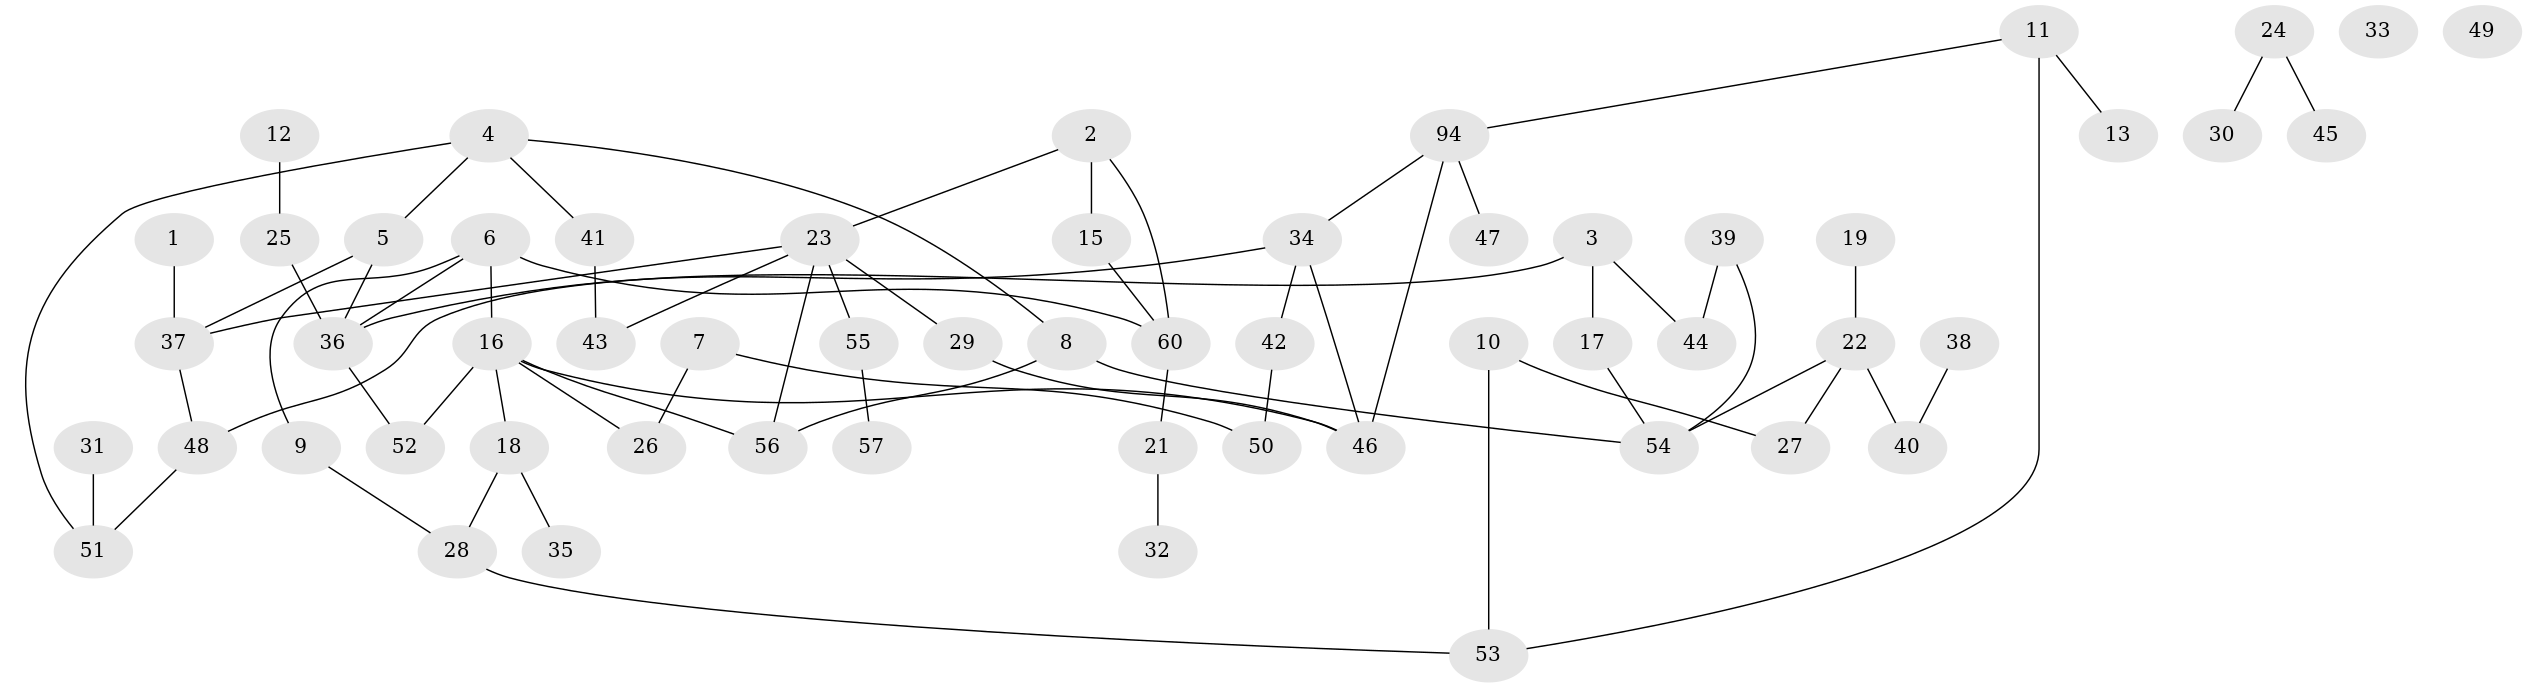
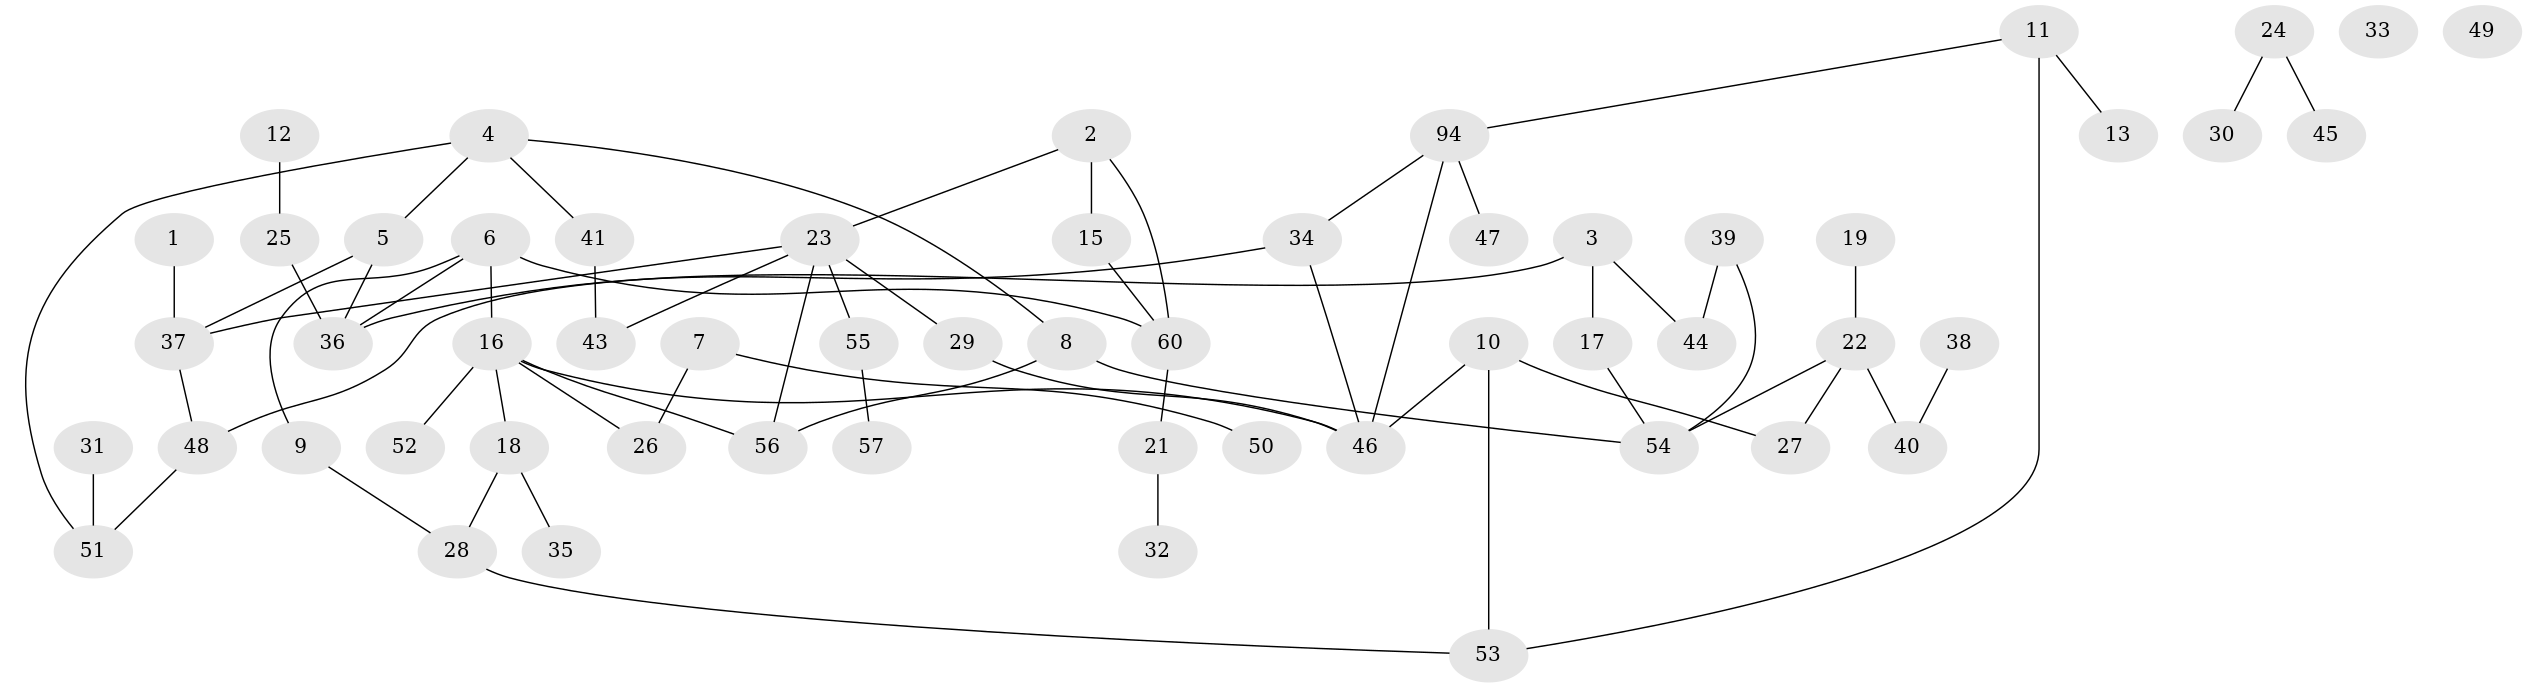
node "42": removed
edge "36" -- "52": removed
edge "10" -- "46": added
